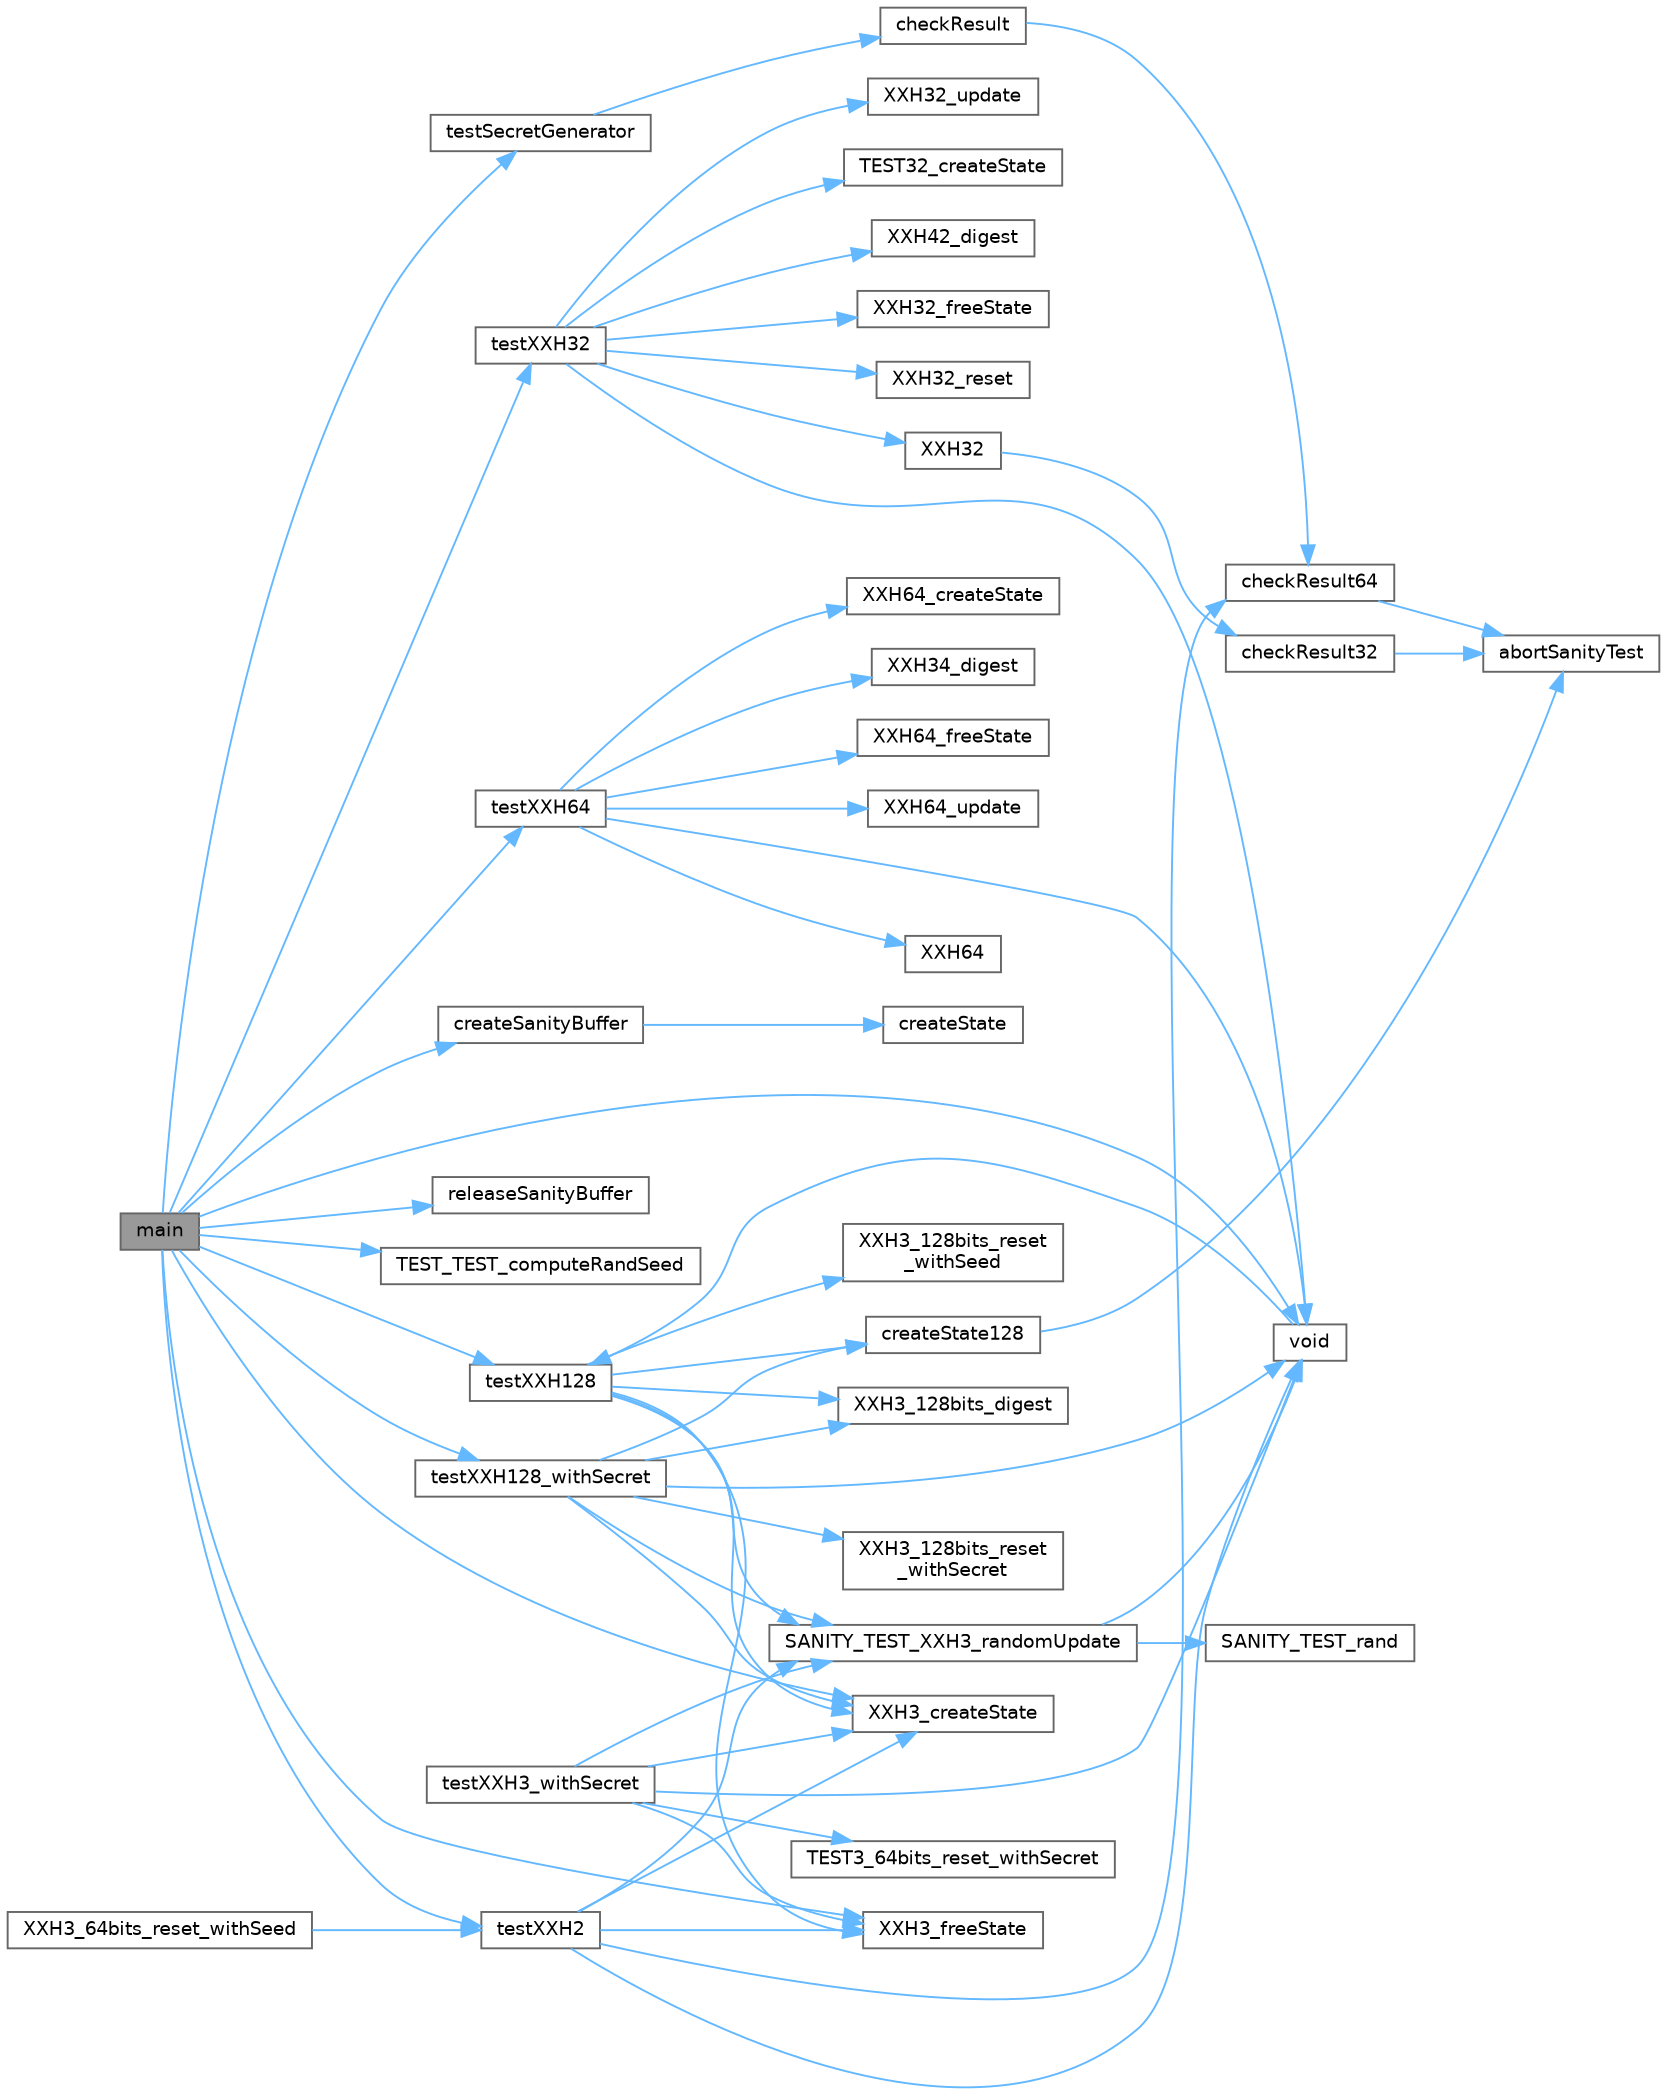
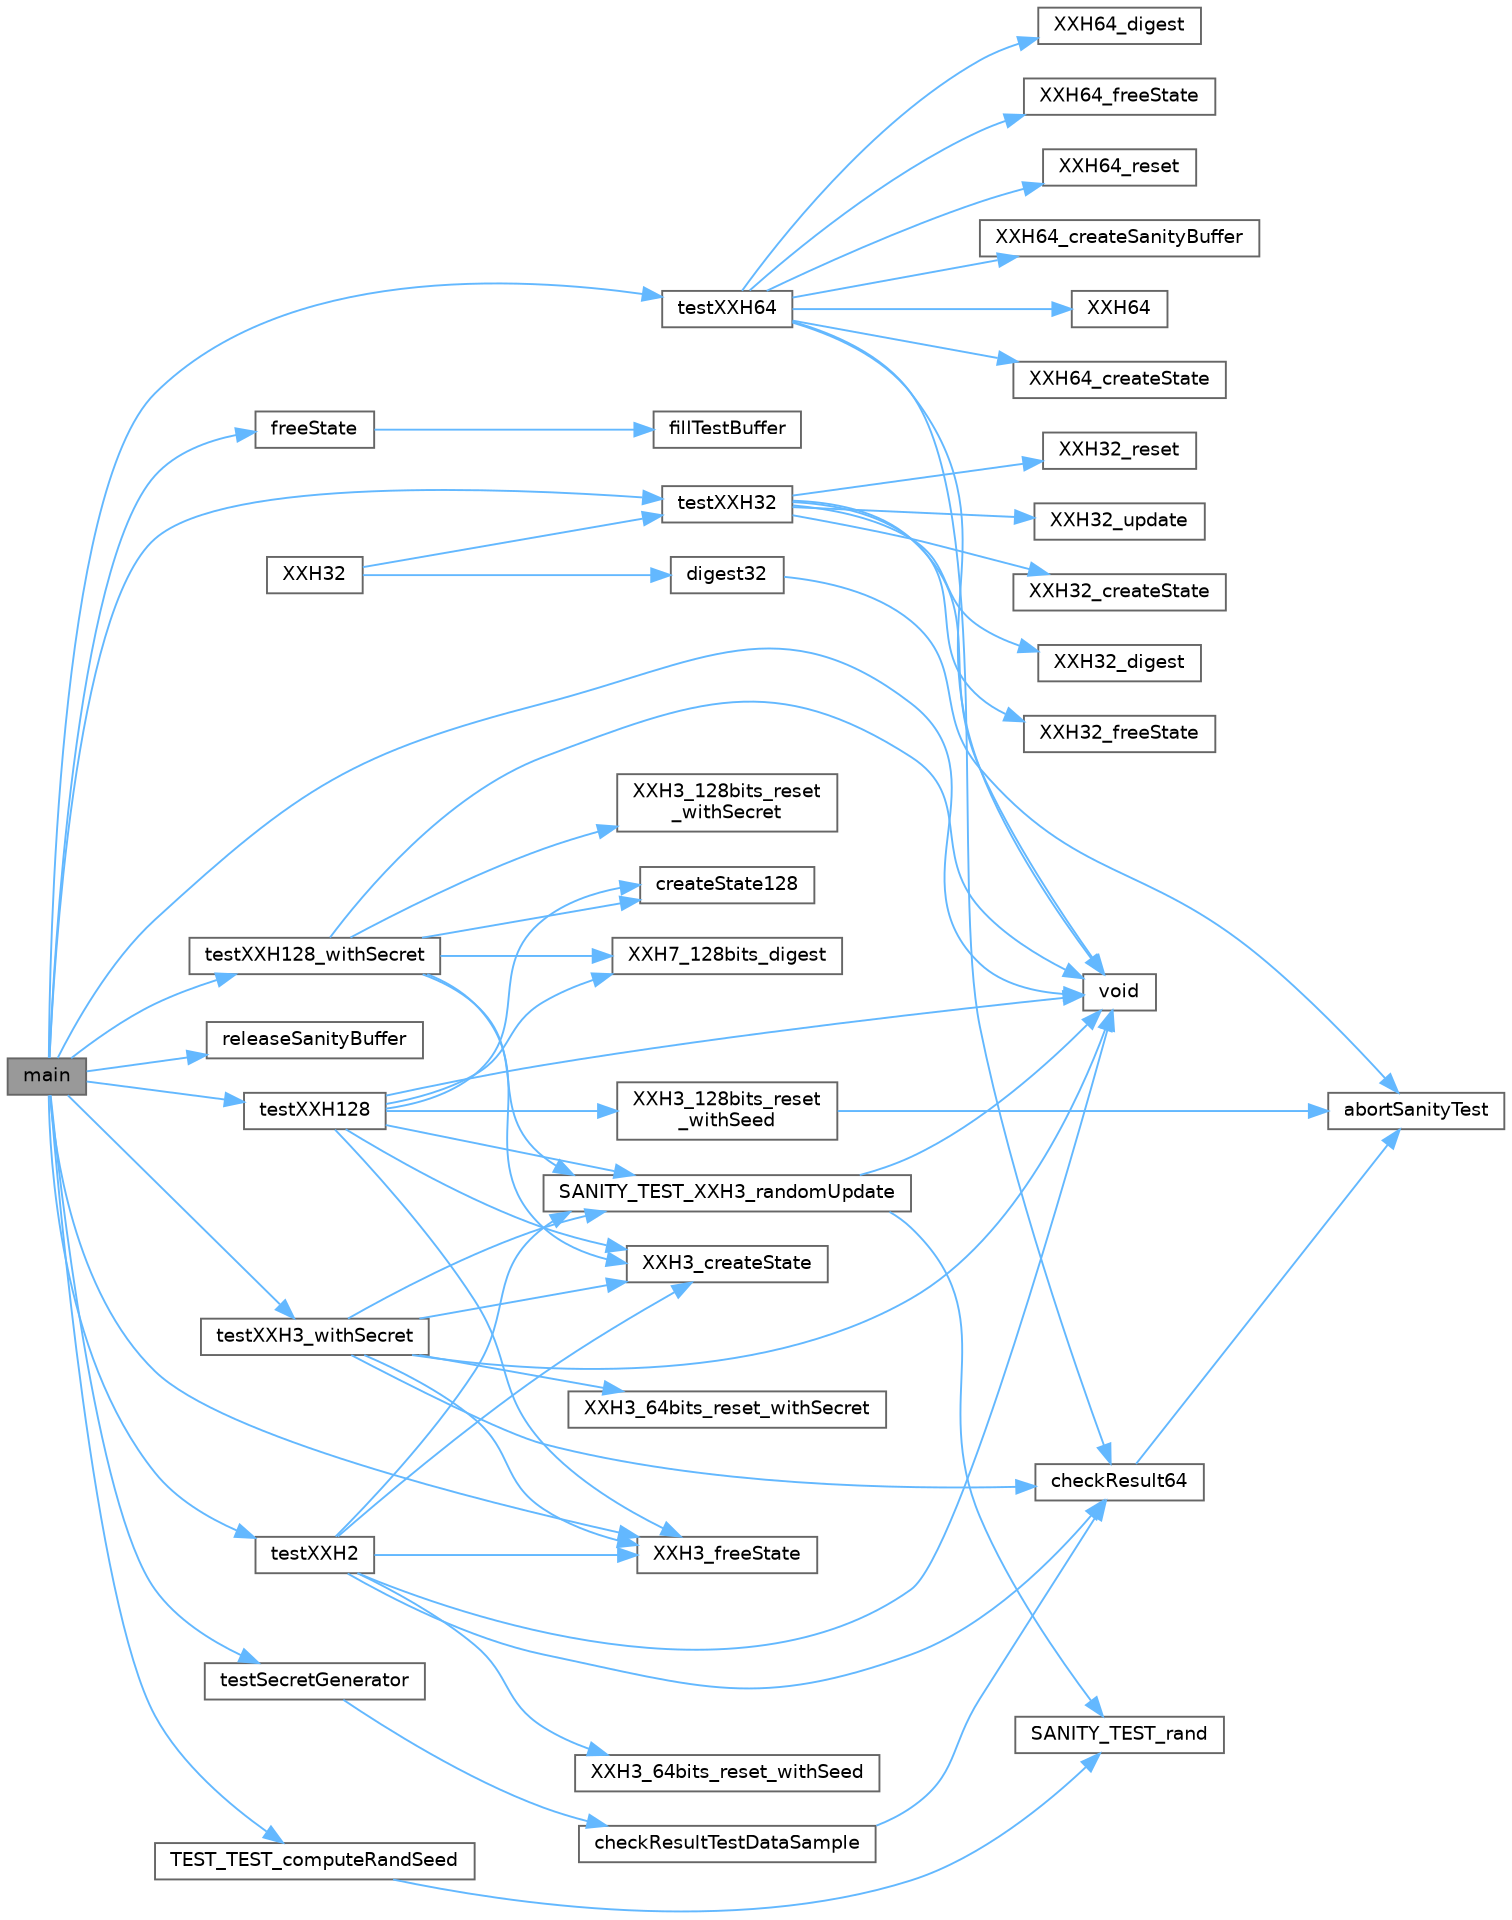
node "checkResult": label "checkResult" -> "checkResultTestDataSample"
node "TEST32_createState": label "TEST32_createState" -> "XXH32_createState"
node "XXH64_reset": added
node "XXH42_digest": label "XXH42_digest" -> "XXH32_digest"
edge "testXXH32" -> "XXH32": reversed
node "checkResult32": label "checkResult32" -> "digest32"
node "XXH34_digest": label "XXH34_digest" -> "XXH64_digest"
node "XXH64_update": label "XXH64_update" -> "XXH64_createSanityBuffer"
edge "testXXH64" -> "checkResult64": added
node "createSanityBuffer": label "createSanityBuffer" -> "freeState"
node "createState": label "createState" -> "fillTestBuffer"
edge "createState128" -> "abortSanityTest": now "XXH3_128bits_reset _withSeed" -> "abortSanityTest"
edge "void" -> "testXXH128": reversed
node "XXH3_128bits_digest": label "XXH3_128bits_digest" -> "XXH7_128bits_digest"
edge "testXXH3_withSecret" -> "checkResult64": added
edge "main" -> "XXH3_createState": now "main" -> "testXXH3_withSecret"
node "TEST3_64bits_reset_withSecret": label "TEST3_64bits_reset_withSecret" -> "XXH3_64bits_reset_withSecret"
edge "TEST_TEST_computeRandSeed" -> "SANITY_TEST_rand": added
edge "XXH3_64bits_reset_withSeed" -> "testXXH2": reversed
